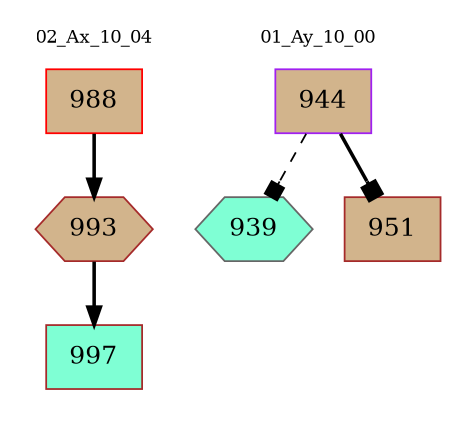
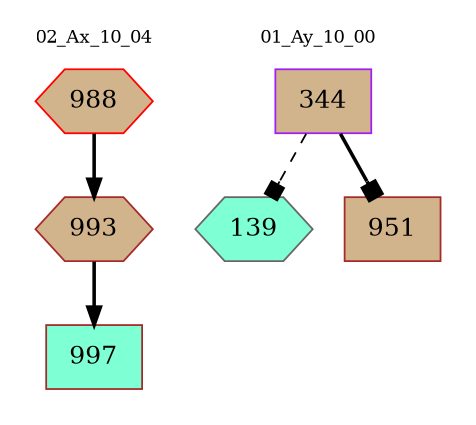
node "988": shape box -> hexagon
node "944": label "944" -> "344"
node "939": label "939" -> "139"
